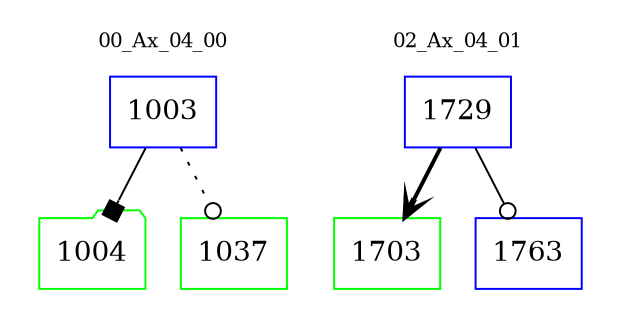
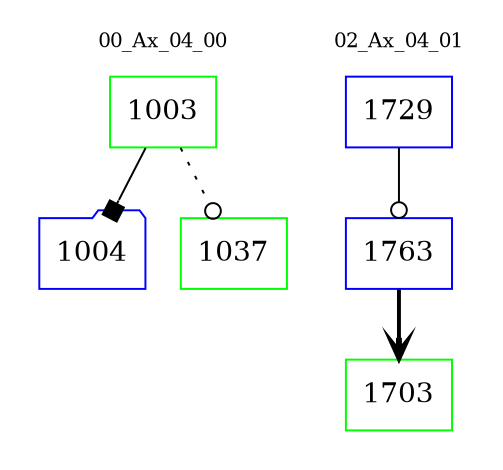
node "1003": color blue -> green
edge "1729" -> "1703": now "1763" -> "1703"
node "1004": color green -> blue
